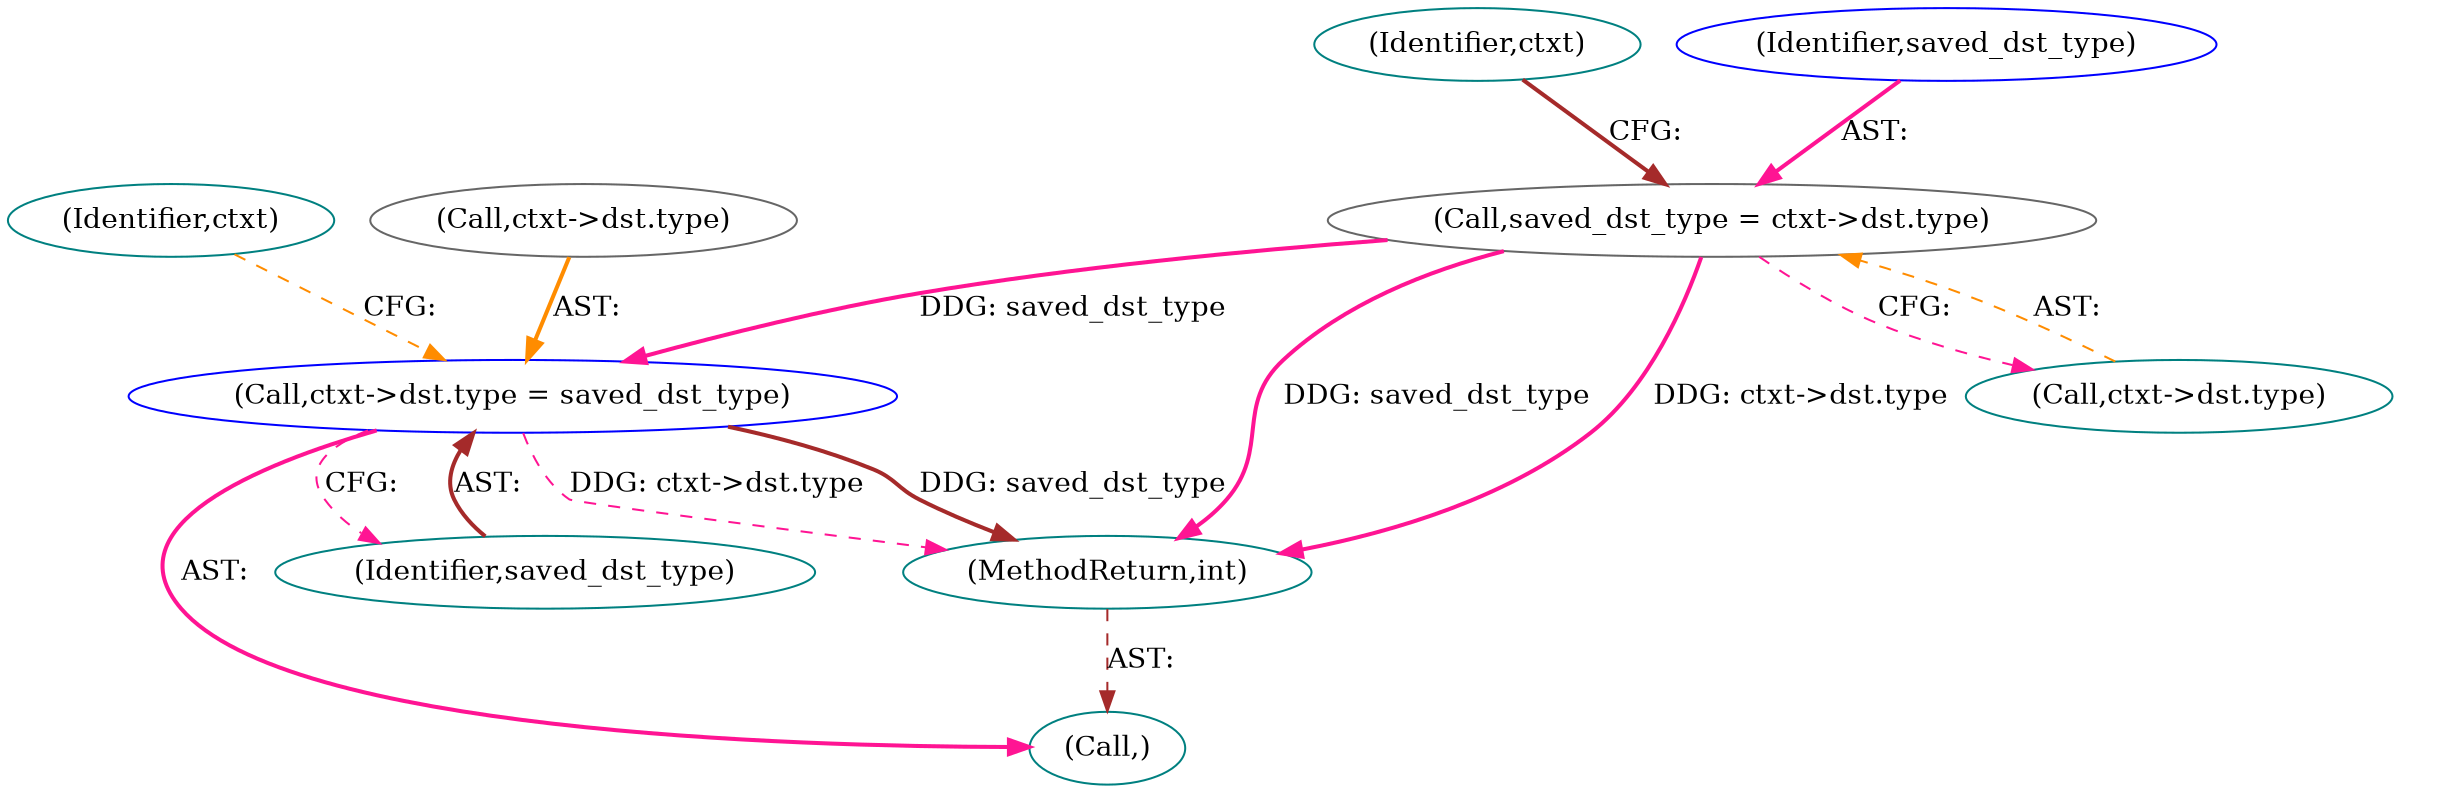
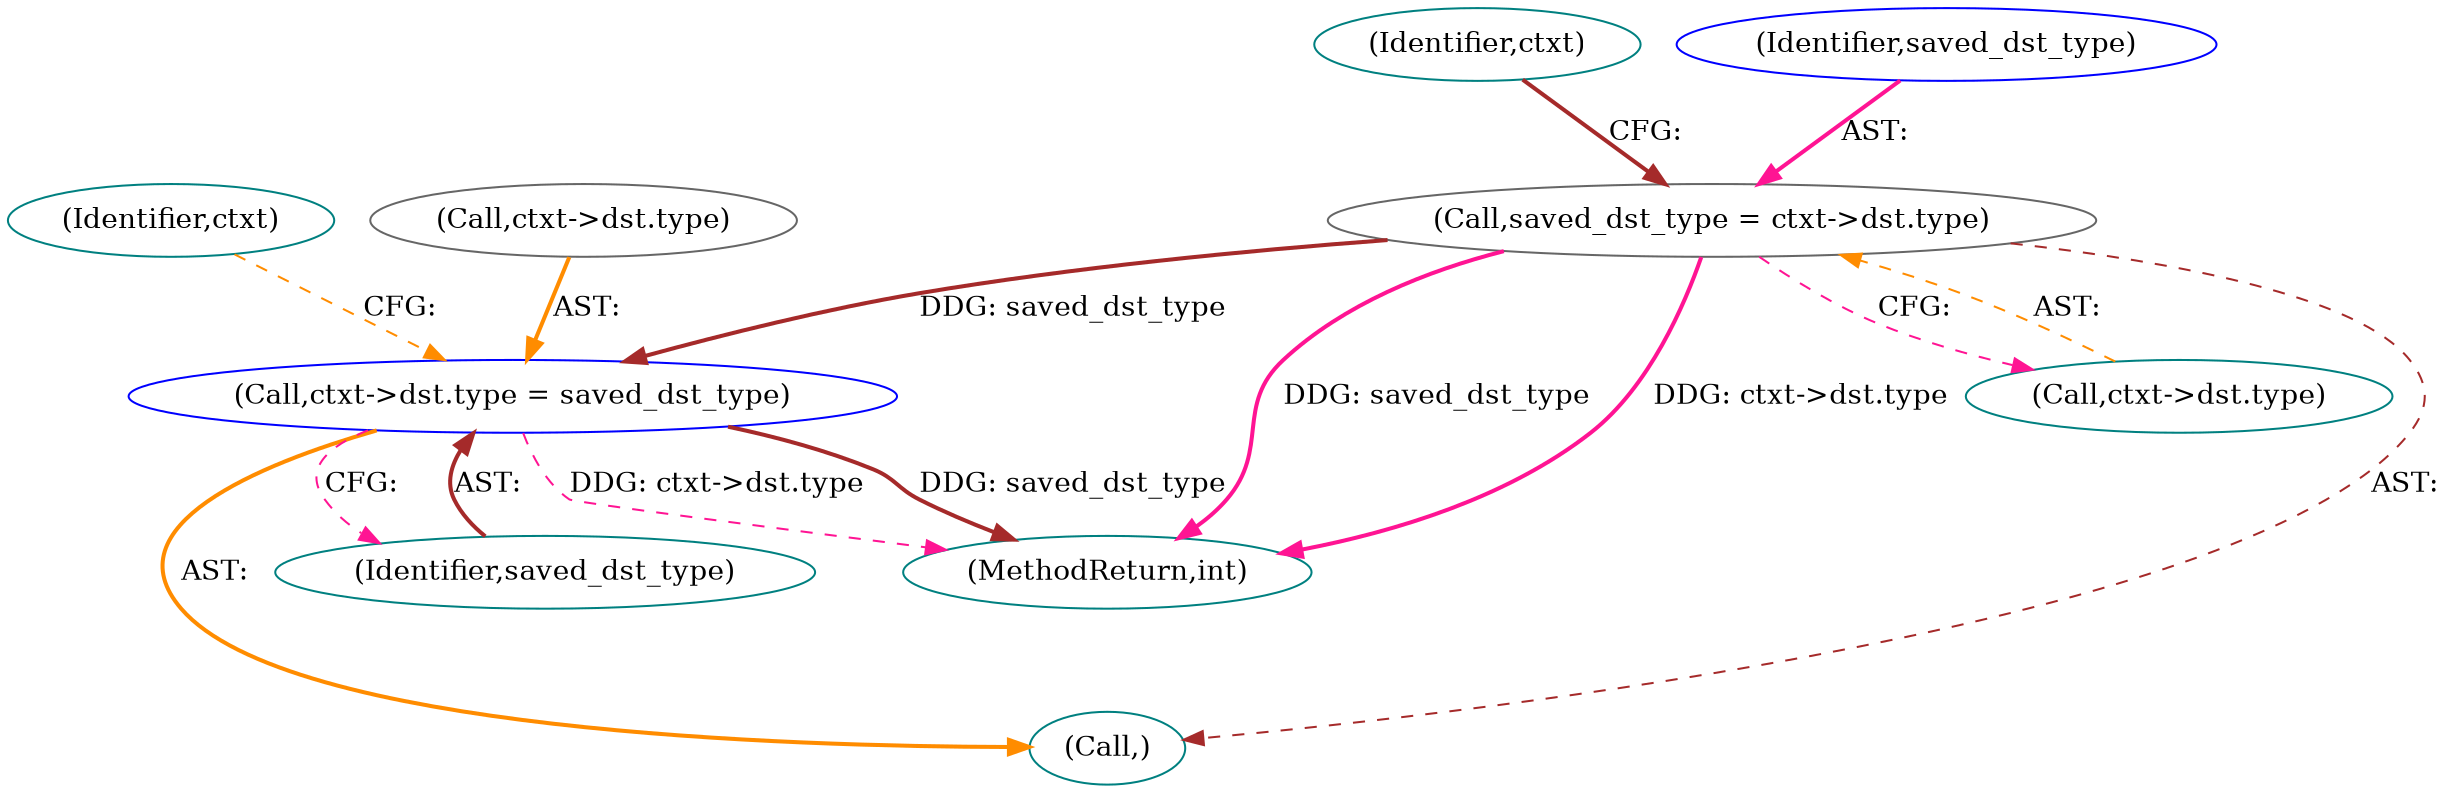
edge "(Call,saved_dst_type = ctxt->dst.type)" -> "(Call,ctxt->dst.type = saved_dst_type)": color deeppink -> brown
edge "(MethodReturn,int)" -> "(Call,)": now "(Call,saved_dst_type = ctxt->dst.type)" -> "(Call,)"
edge "(Call,ctxt->dst.type = saved_dst_type)" -> "(Call,)": color deeppink -> darkorange
